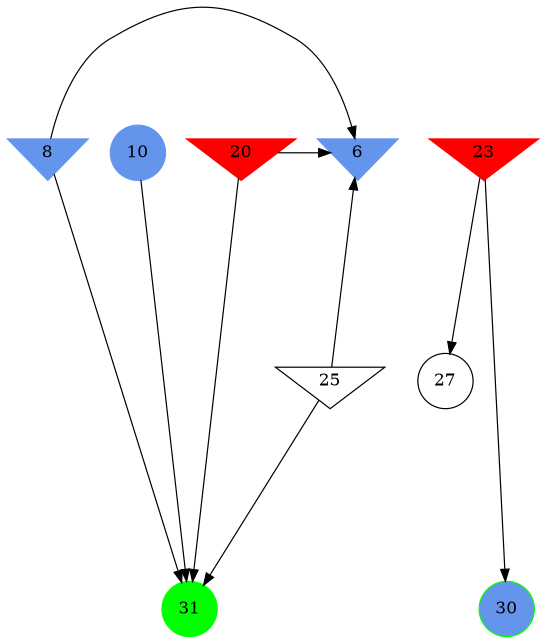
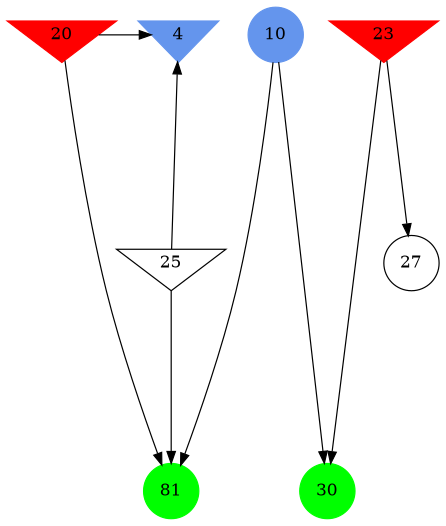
node "8": removed
node "6": label "6" -> "4"
edge "10" -> "30": added
node "31": label "31" -> "81"
node "30": fillcolor cornflowerblue -> green
